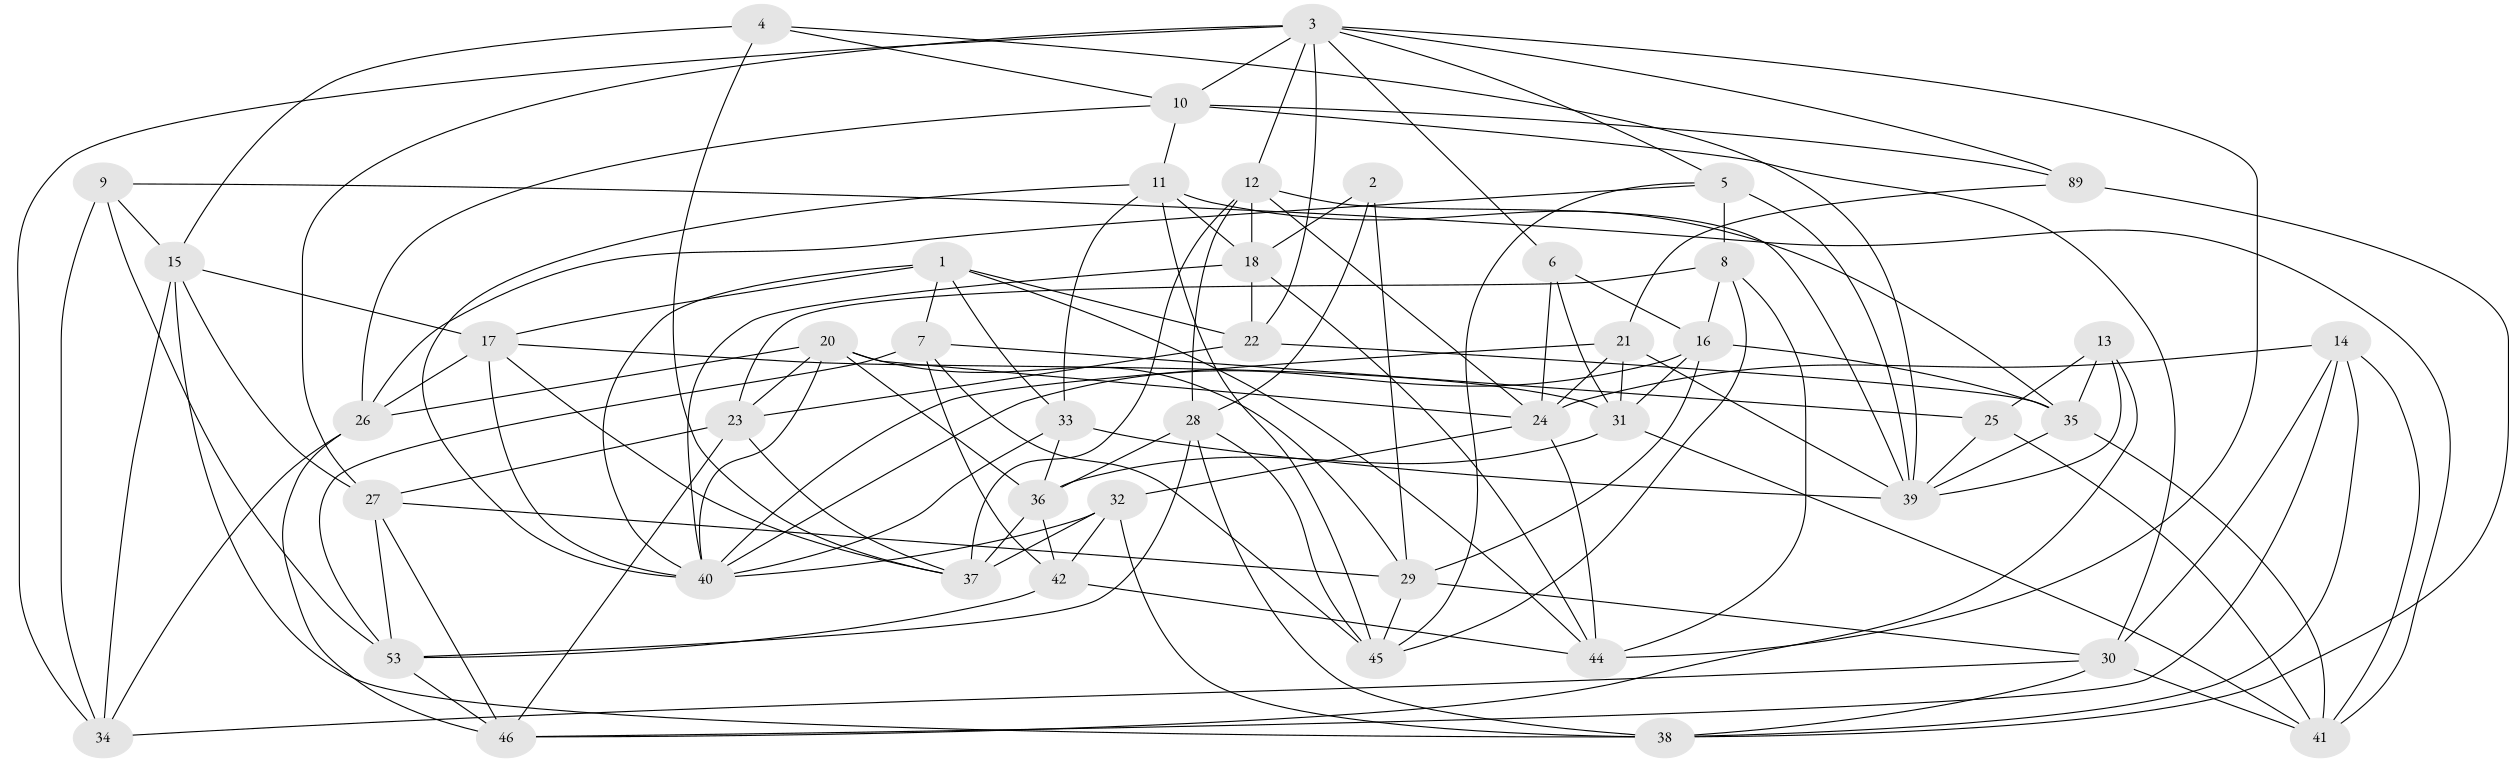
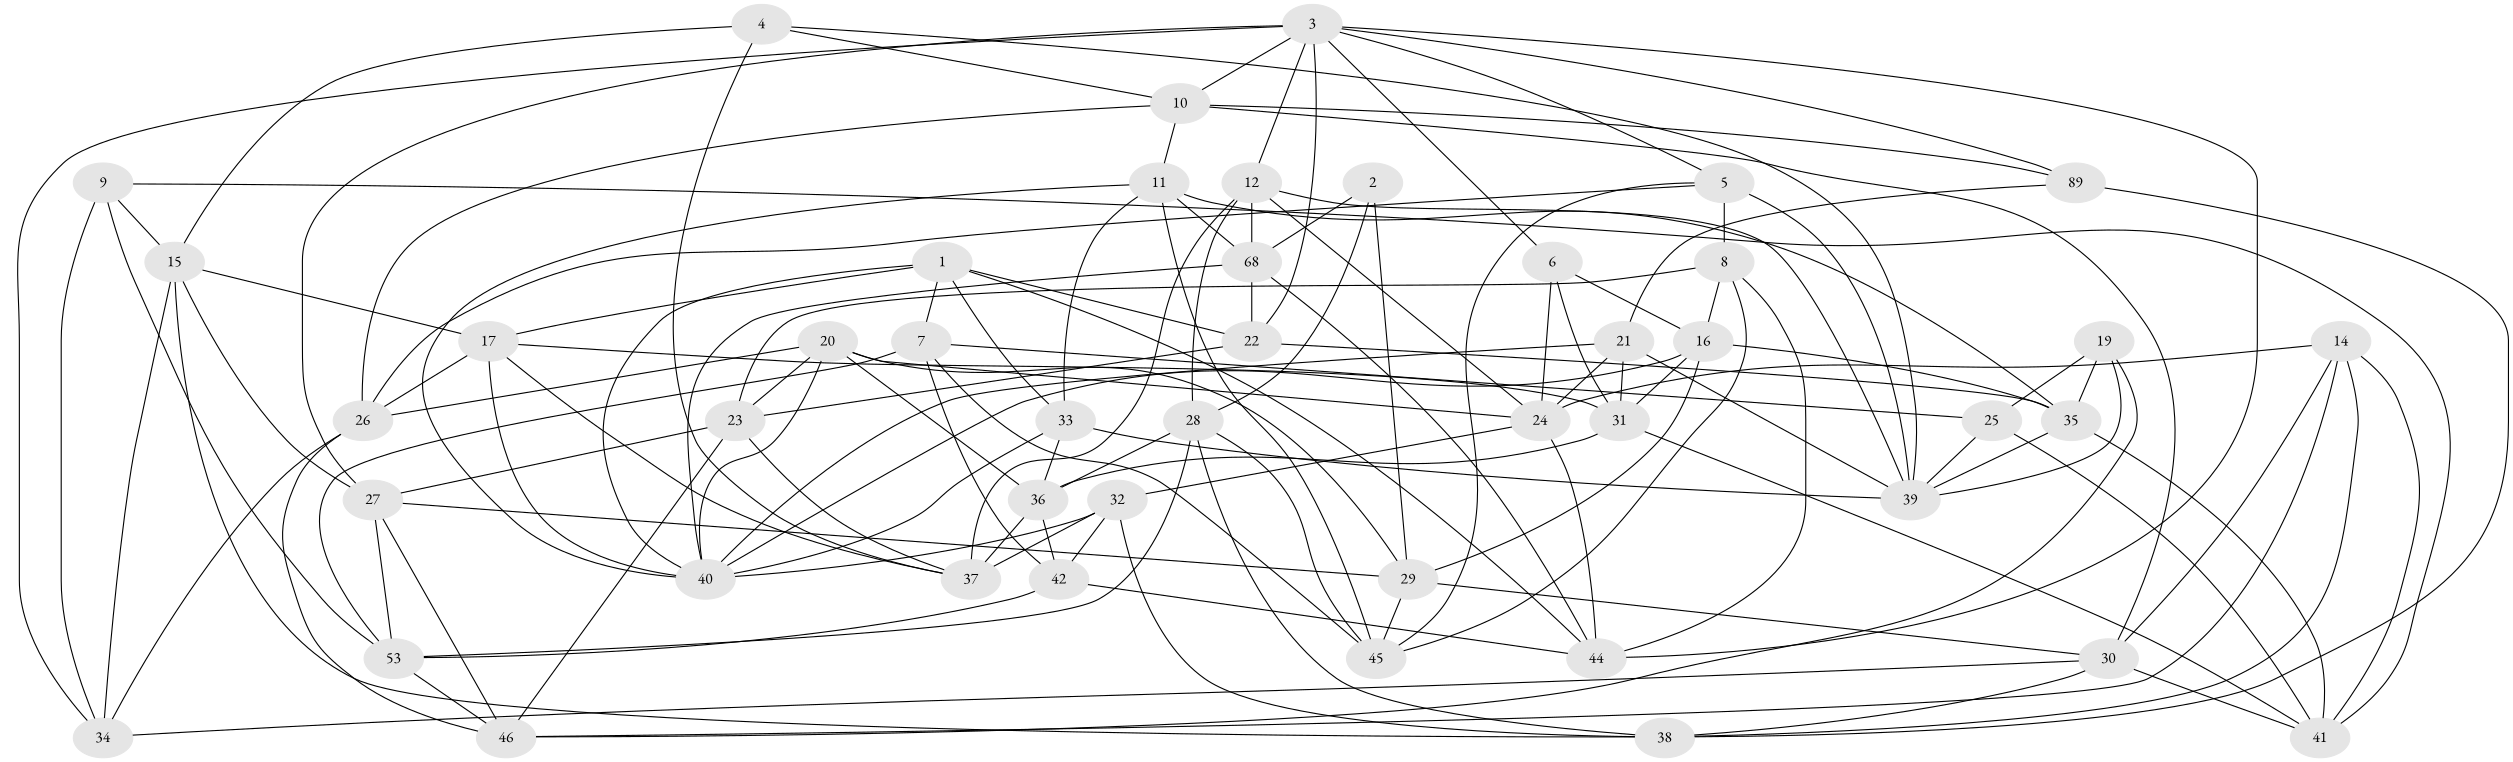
node "18": label "18" -> "68"
node "13": label "13" -> "19"
